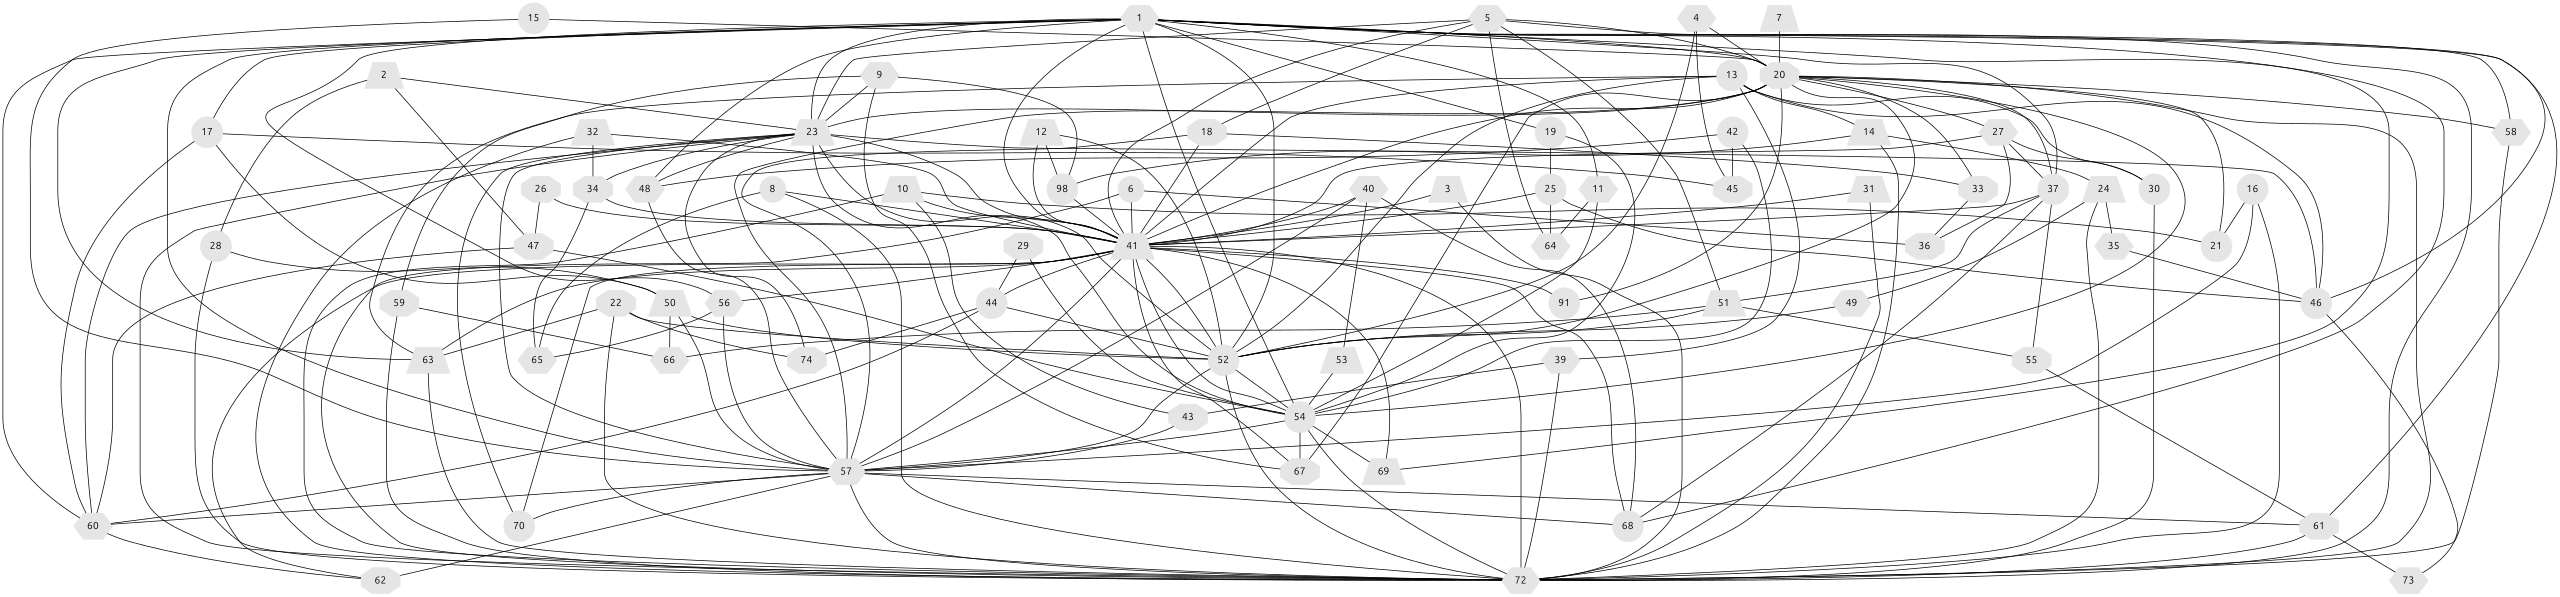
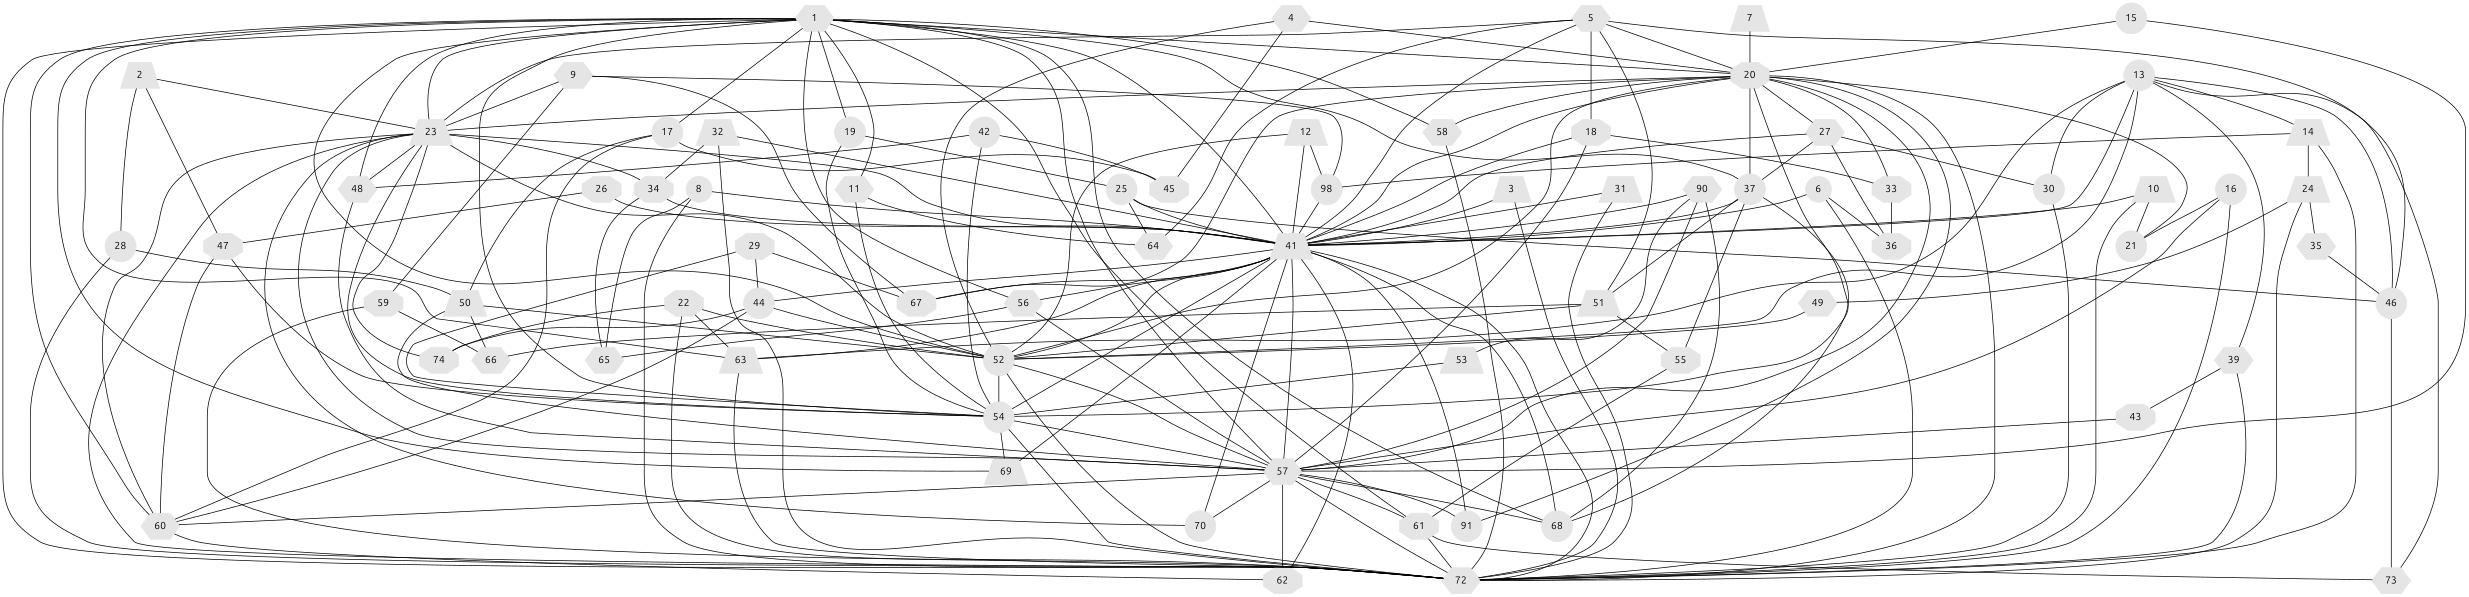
edge "23" -- "46": removed
node "40": label "40" -> "90"
edge "13" -- "73": added
edge "10" -- "43": removed
edge "54" -- "67": now "29" -- "67"
edge "57" -- "91": added
